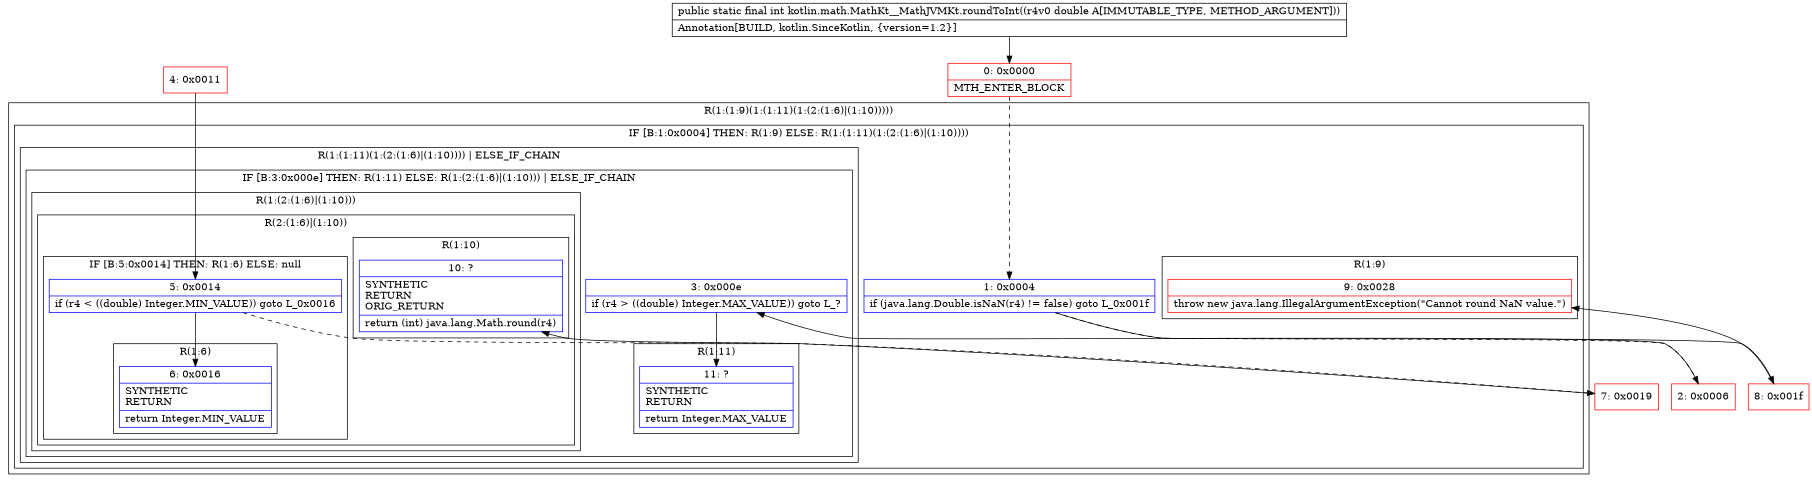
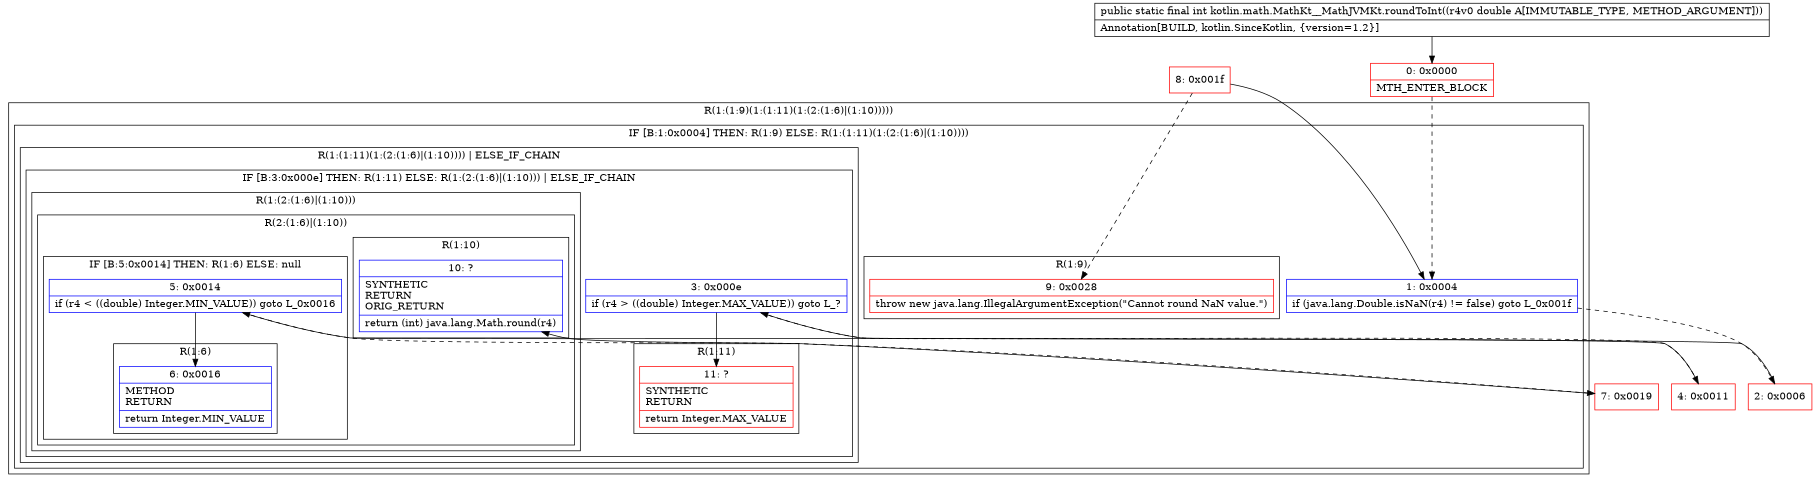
edge "8: 0x001f" -> "9: 0x0028": style solid -> dashed
edge "3: 0x000e" -> "4: 0x0011": added
edge "1: 0x0004" -> "8: 0x001f": reversed
node "6: 0x0016": text "SYNTHETIC" -> "METHOD"
node "11: ?": color blue -> red
